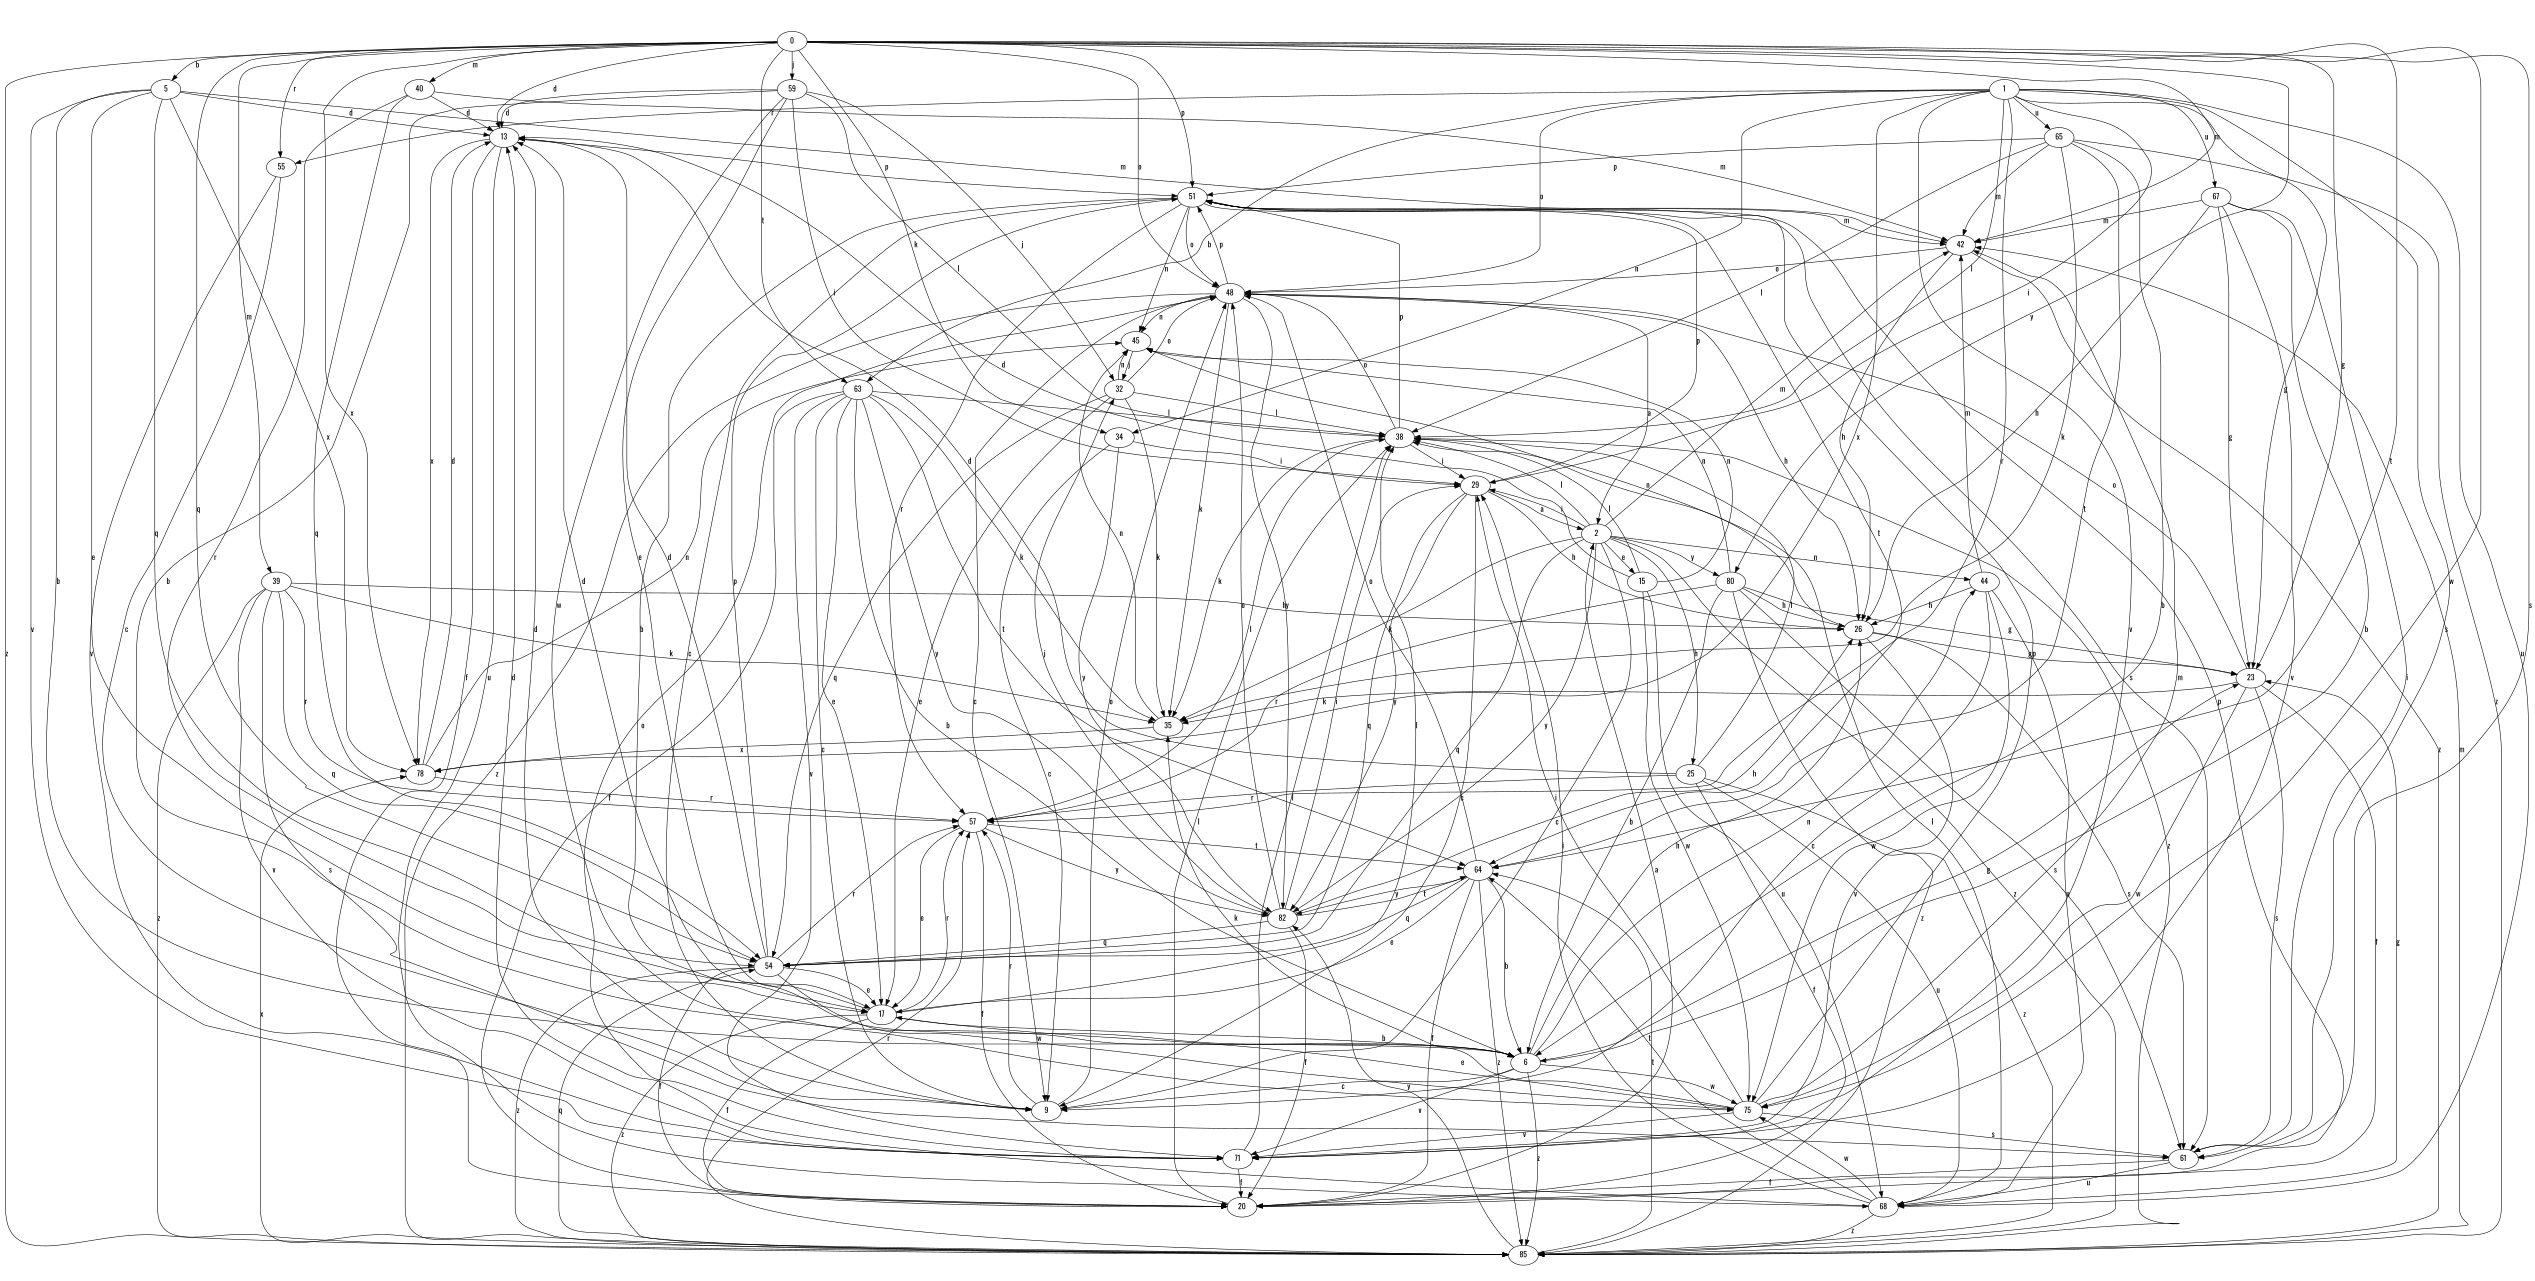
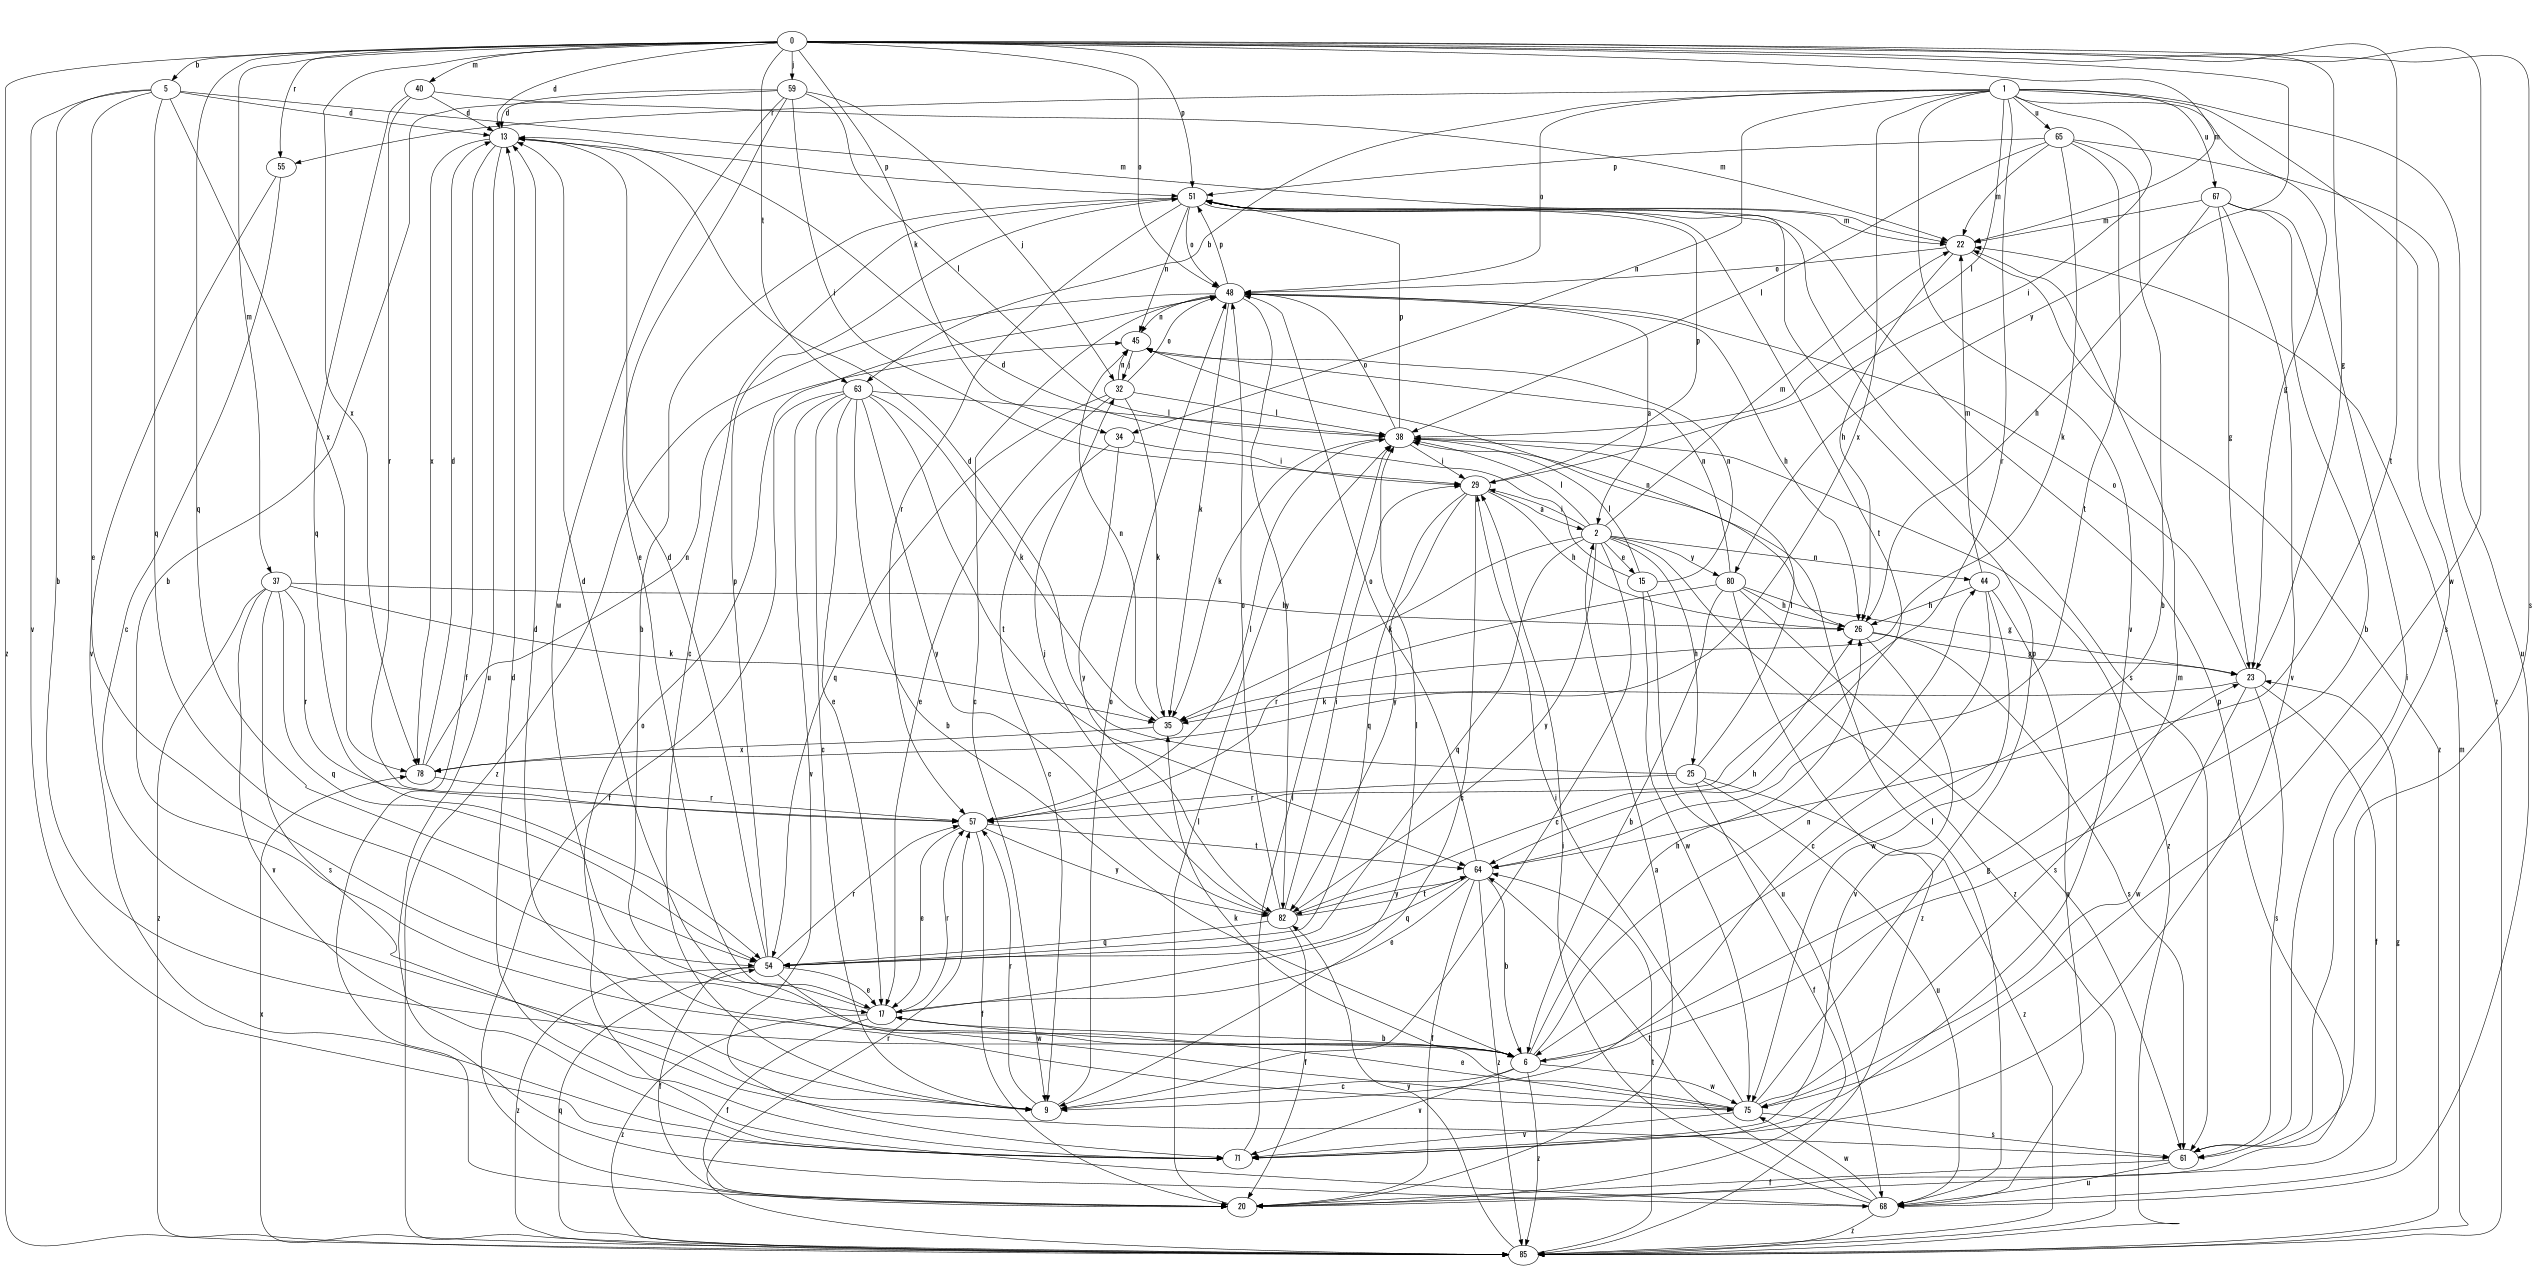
node "42": label "42" -> "22"
node "39": label "39" -> "37"
edge "40" -> "17": now "40" -> "57"
edge "71" -> "20": removed, label "f"
